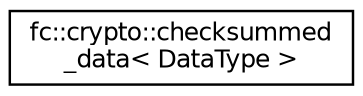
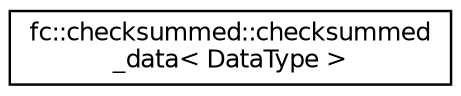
node "fc::crypto::checksummed _data< DataType >": label "fc::crypto::checksummed _data< DataType >" -> "fc::checksummed::checksummed _data< DataType >"
